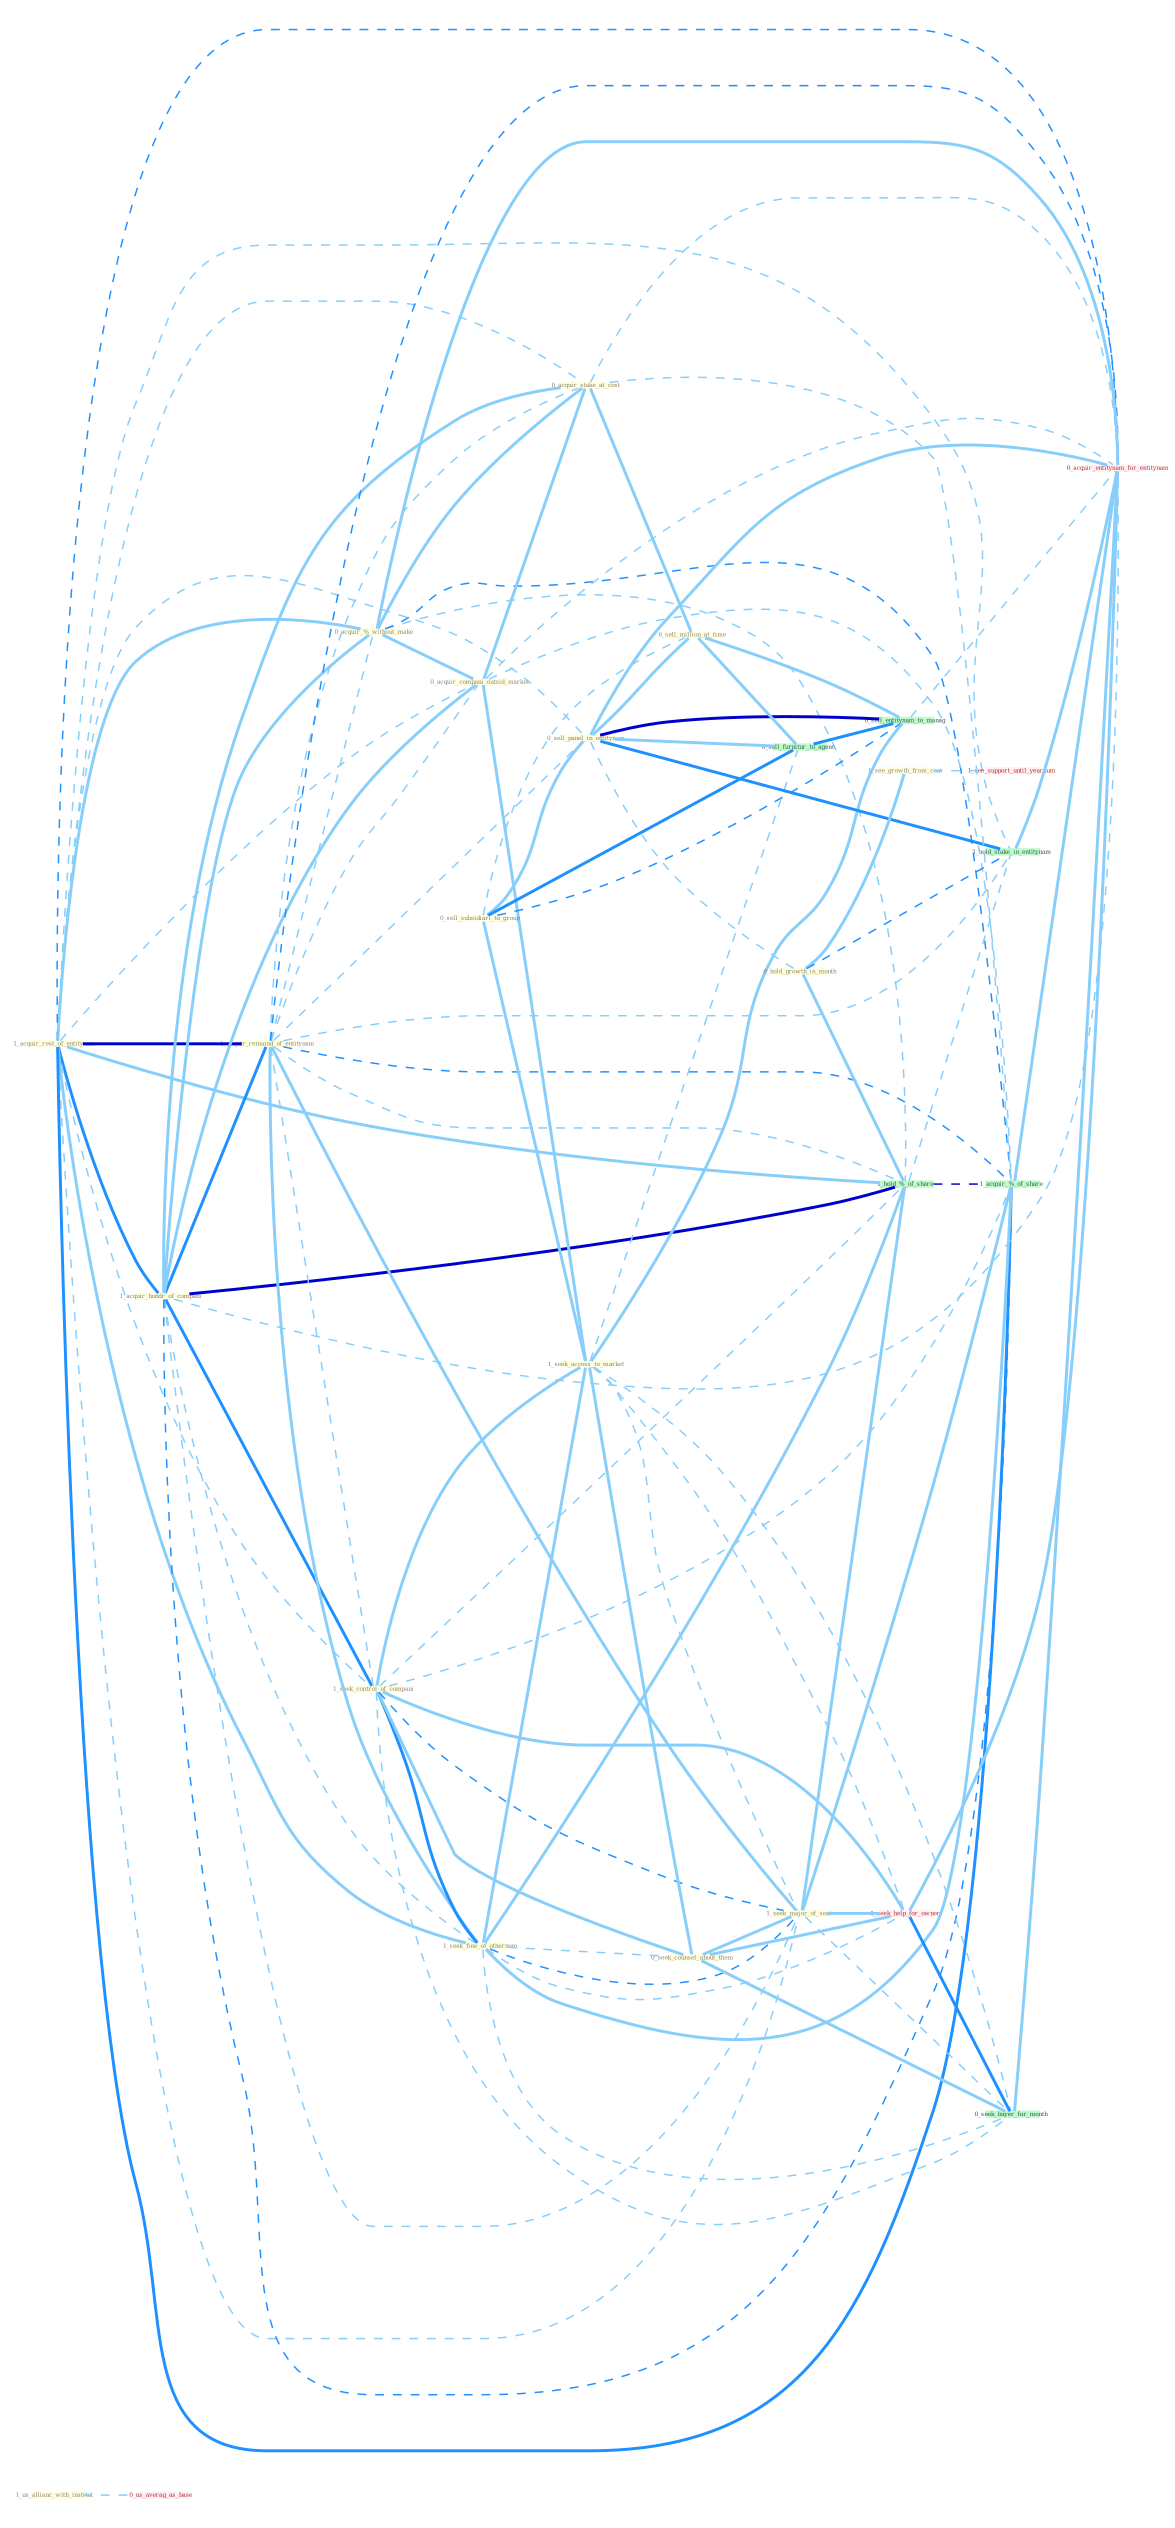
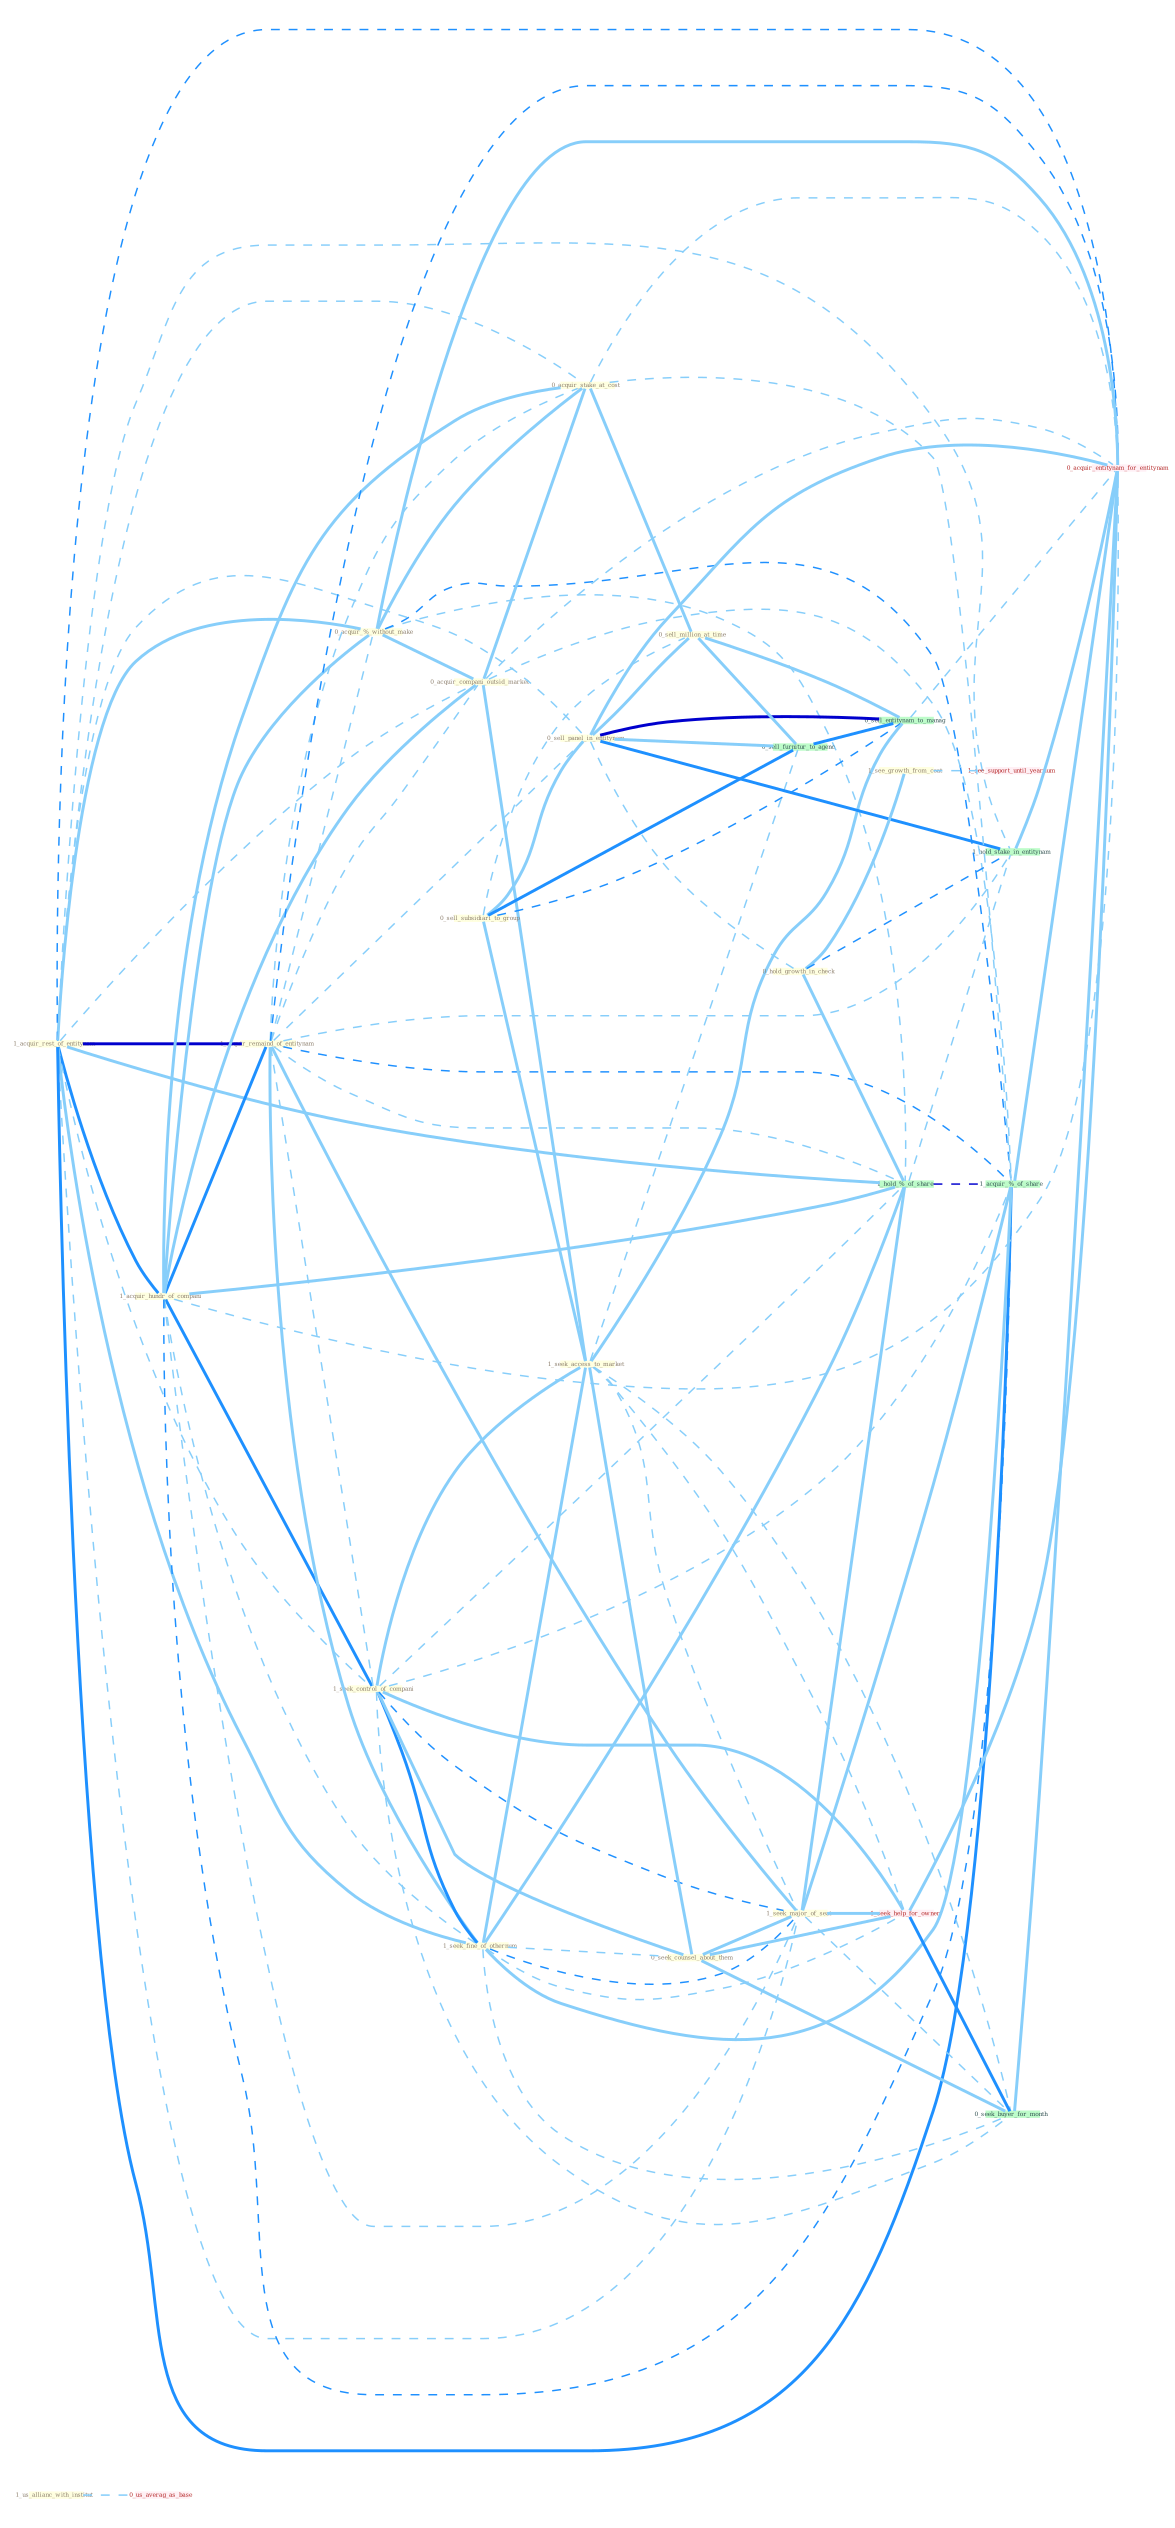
node "0_hold_growth_in_month": label "0_hold_growth_in_month" -> "0_hold_growth_in_check"
edge "1_hold_%_of_share" -- "1_acquir_hundr_of_compani": color #0000cd -> #87cefa
